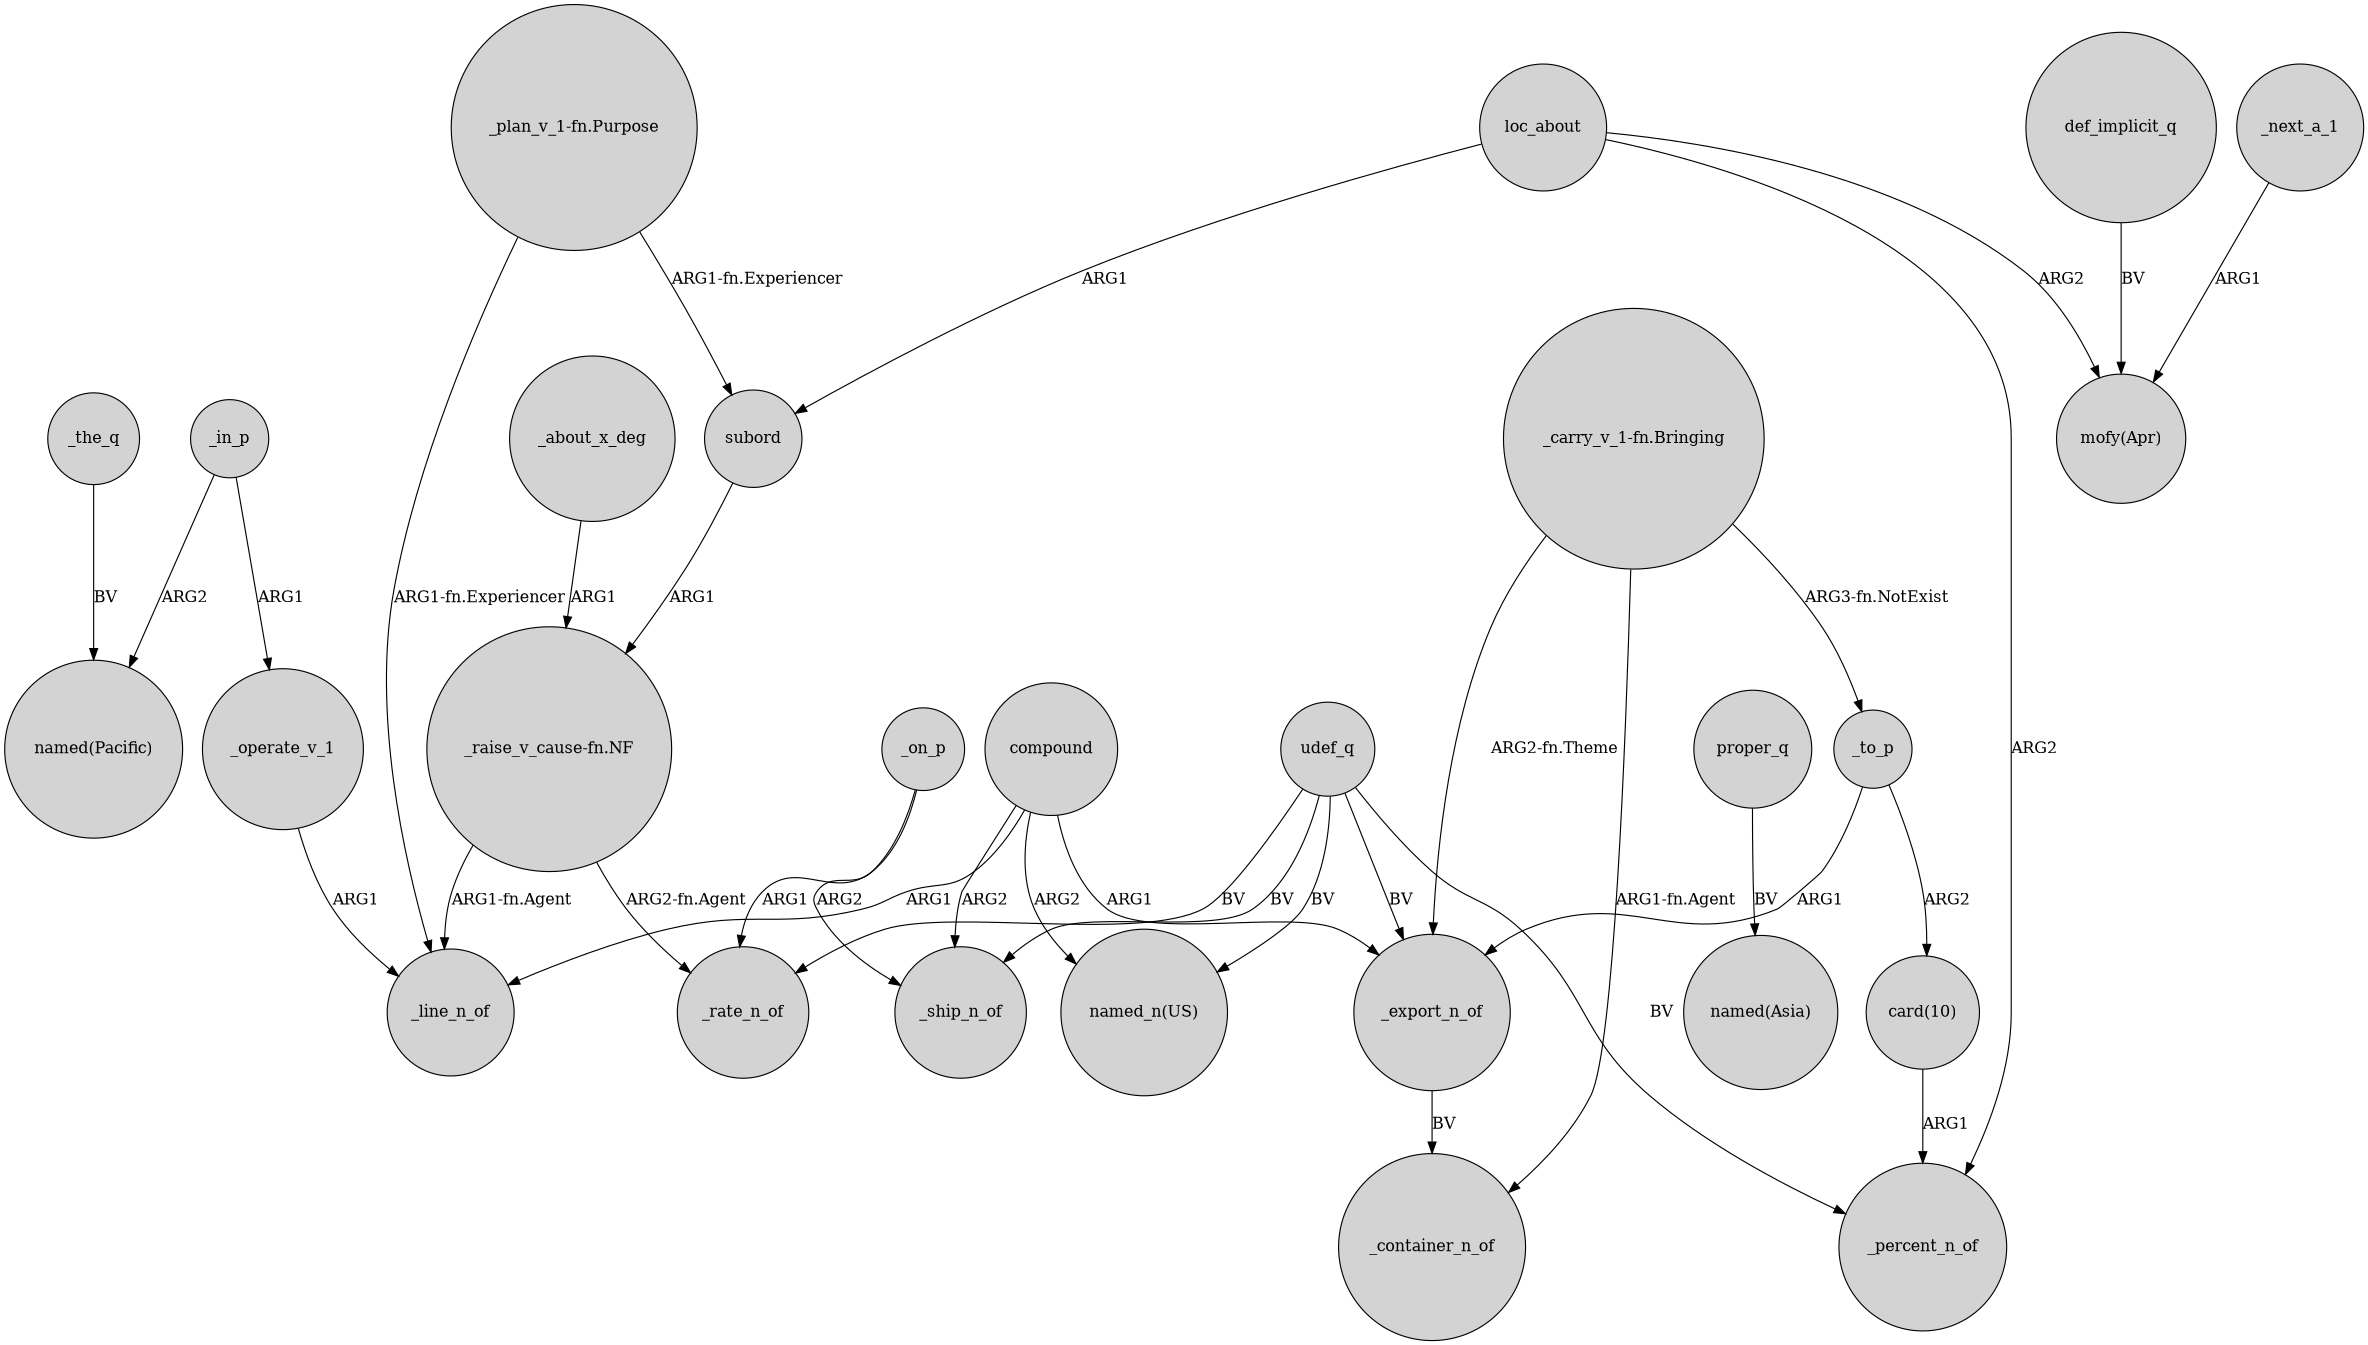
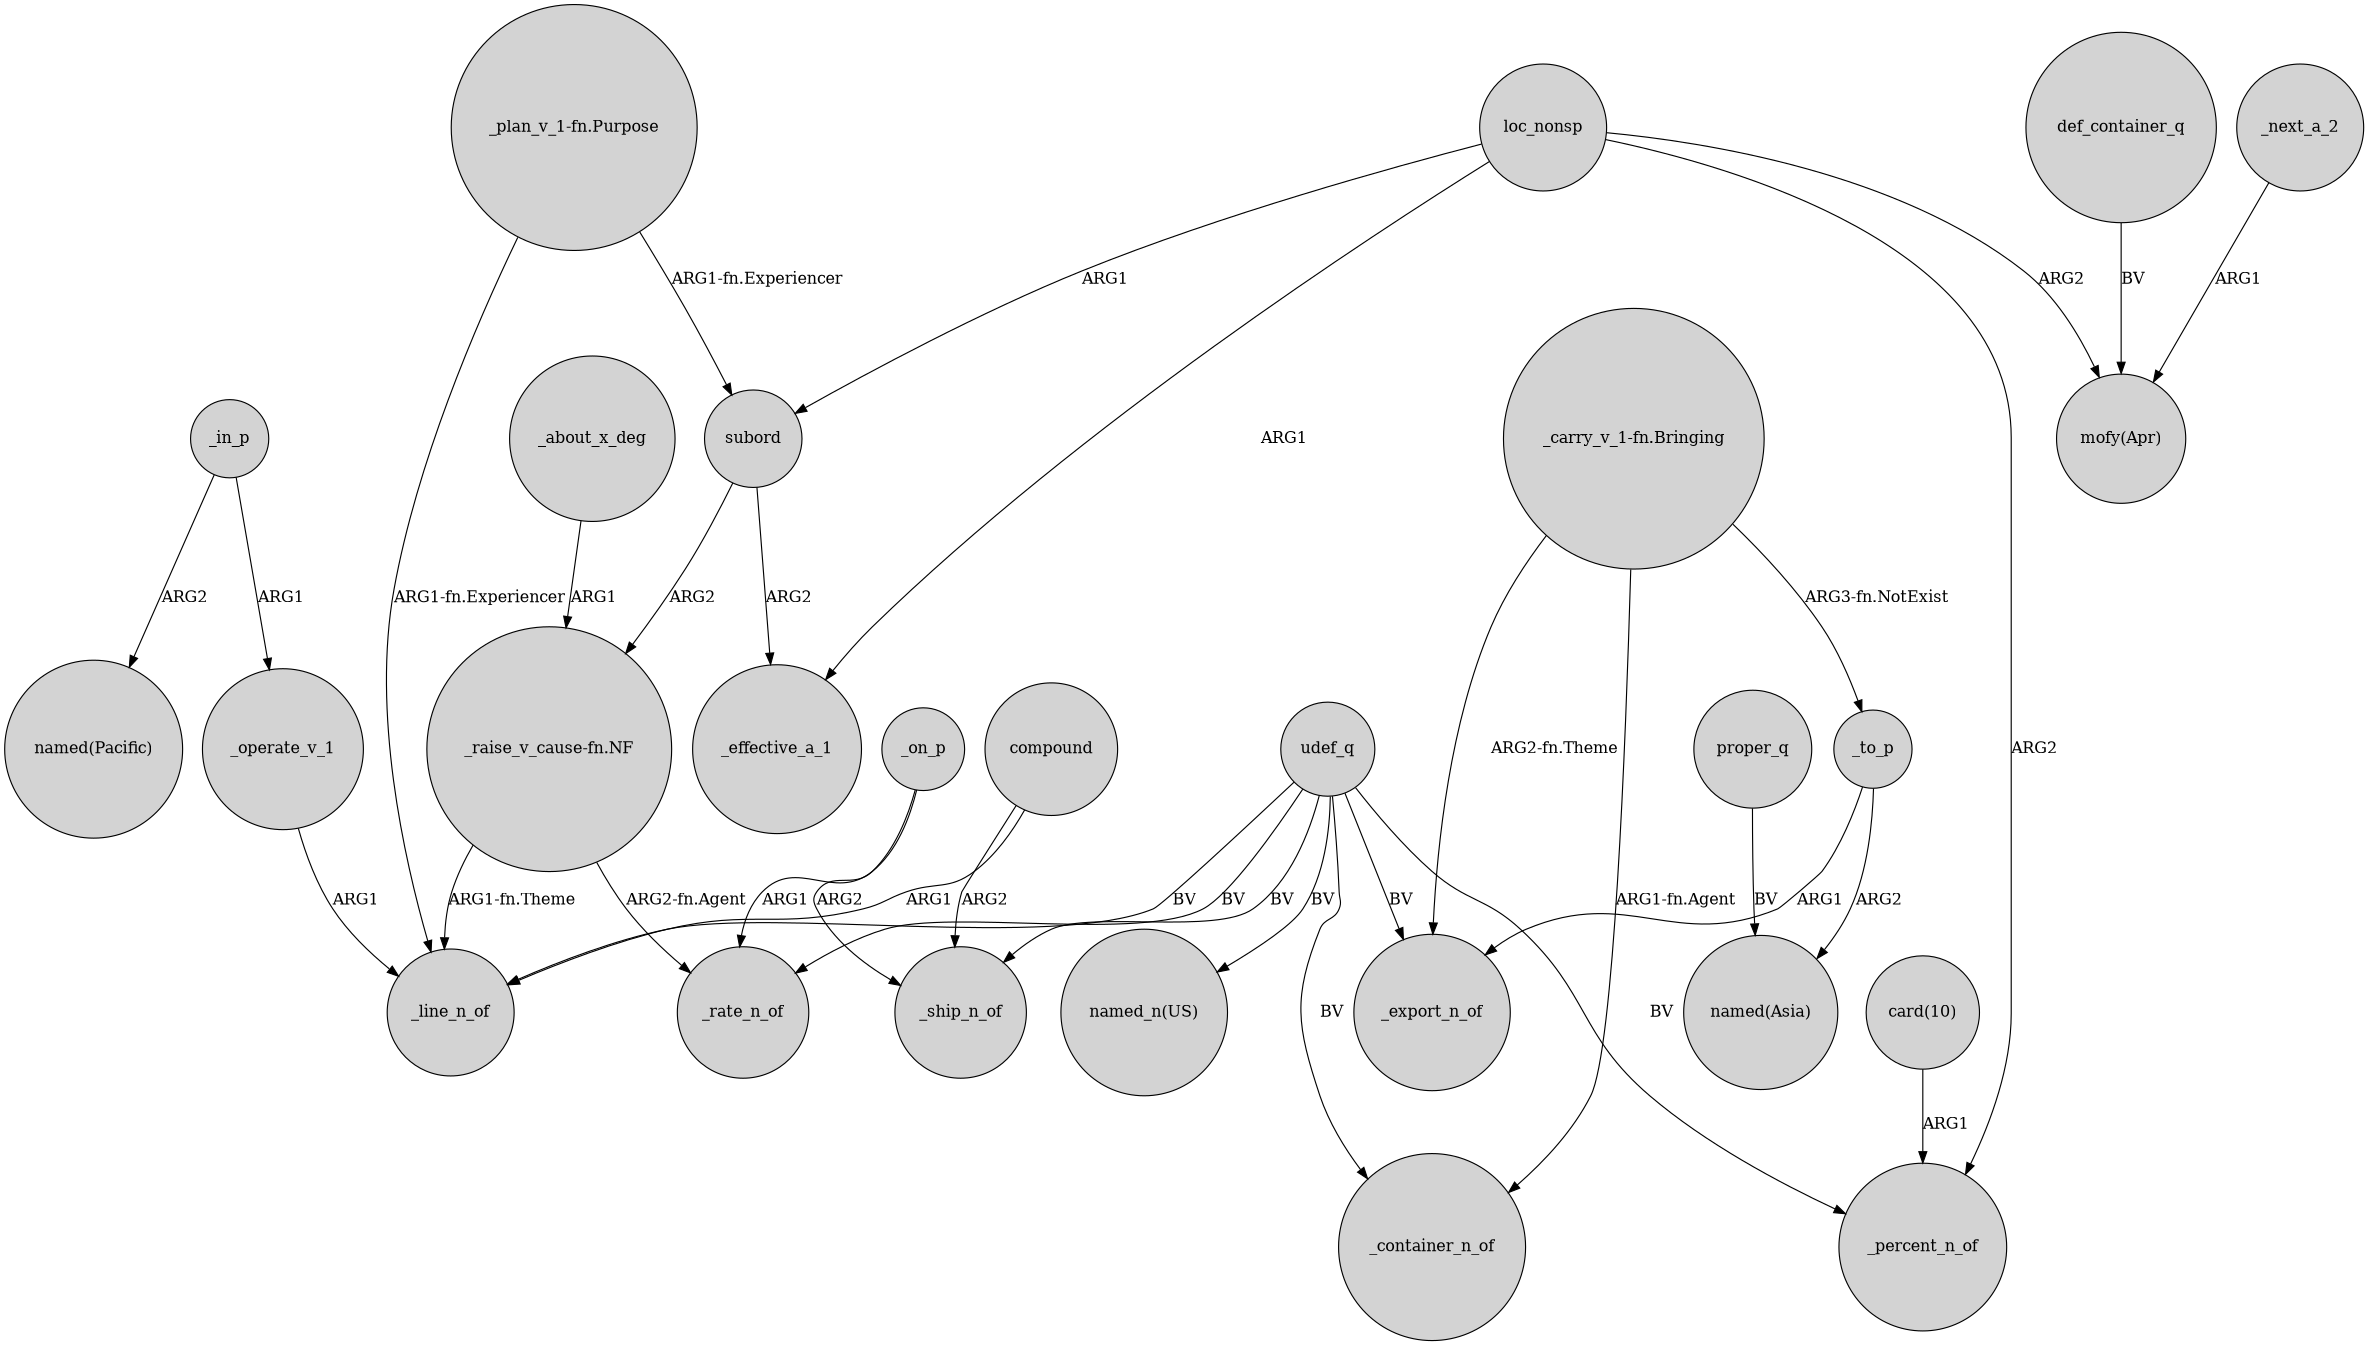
node "loc_about": label "loc_about" -> "loc_nonsp"
node "def_implicit_q": label "def_implicit_q" -> "def_container_q"
node "_next_a_1": label "_next_a_1" -> "_next_a_2"
node "_the_q": removed
edge "subord" -> "_raise_v_cause-fn.NF": label "ARG1" -> "ARG2"
node "_effective_a_1": added
edge "_to_p" -> "card(10)": now "_to_p" -> "named(Asia)"
edge "compound" -> "named_n(US)": removed, label "ARG2"
edge "_raise_v_cause-fn.NF" -> "_line_n_of": label "ARG1-fn.Agent" -> "ARG1-fn.Theme"
edge "compound" -> "_export_n_of": removed, label "ARG1"
edge "udef_q" -> "_line_n_of": added, label "BV"
edge "_export_n_of" -> "_container_n_of": now "udef_q" -> "_container_n_of"
